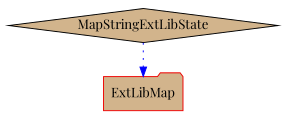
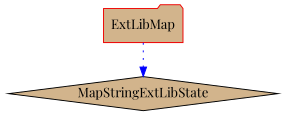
edge "MapStringExtLibState" -> "ExtLibMap": reversed
